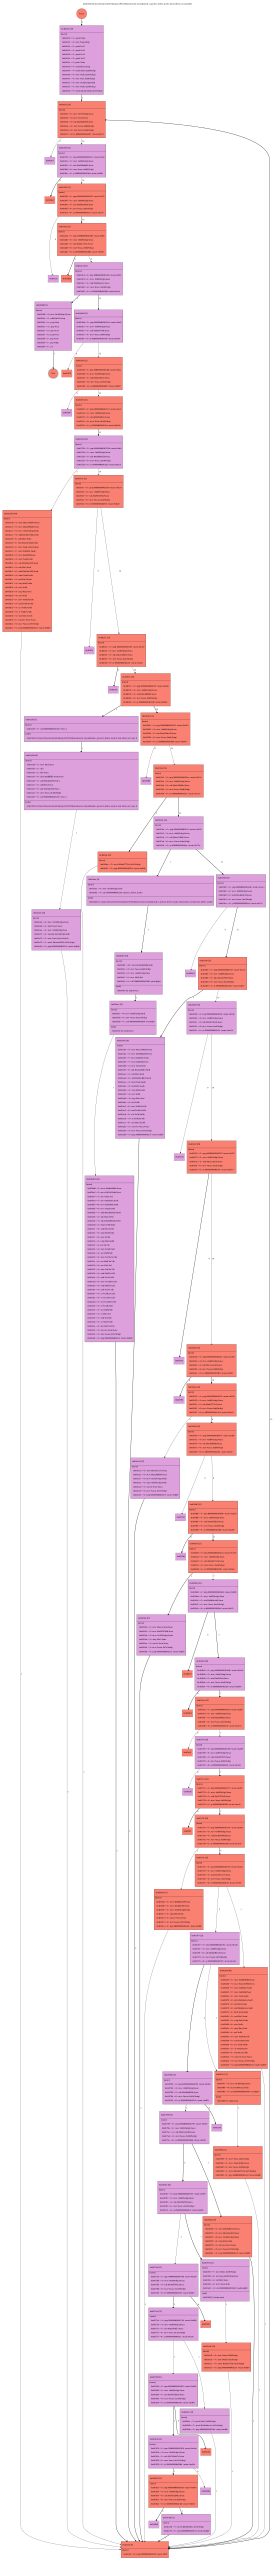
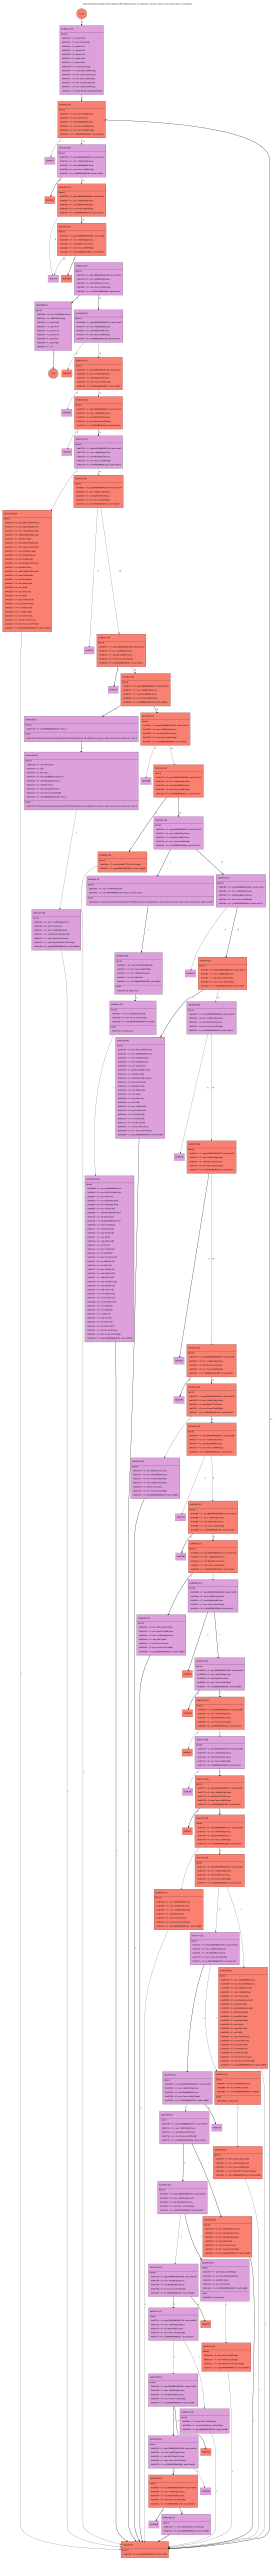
edge "0x4014ab [25]" -> "0x4014c4 [25]": now "0x4014ab [25]" -> "0x401eae"
node "0x401fc4": added
